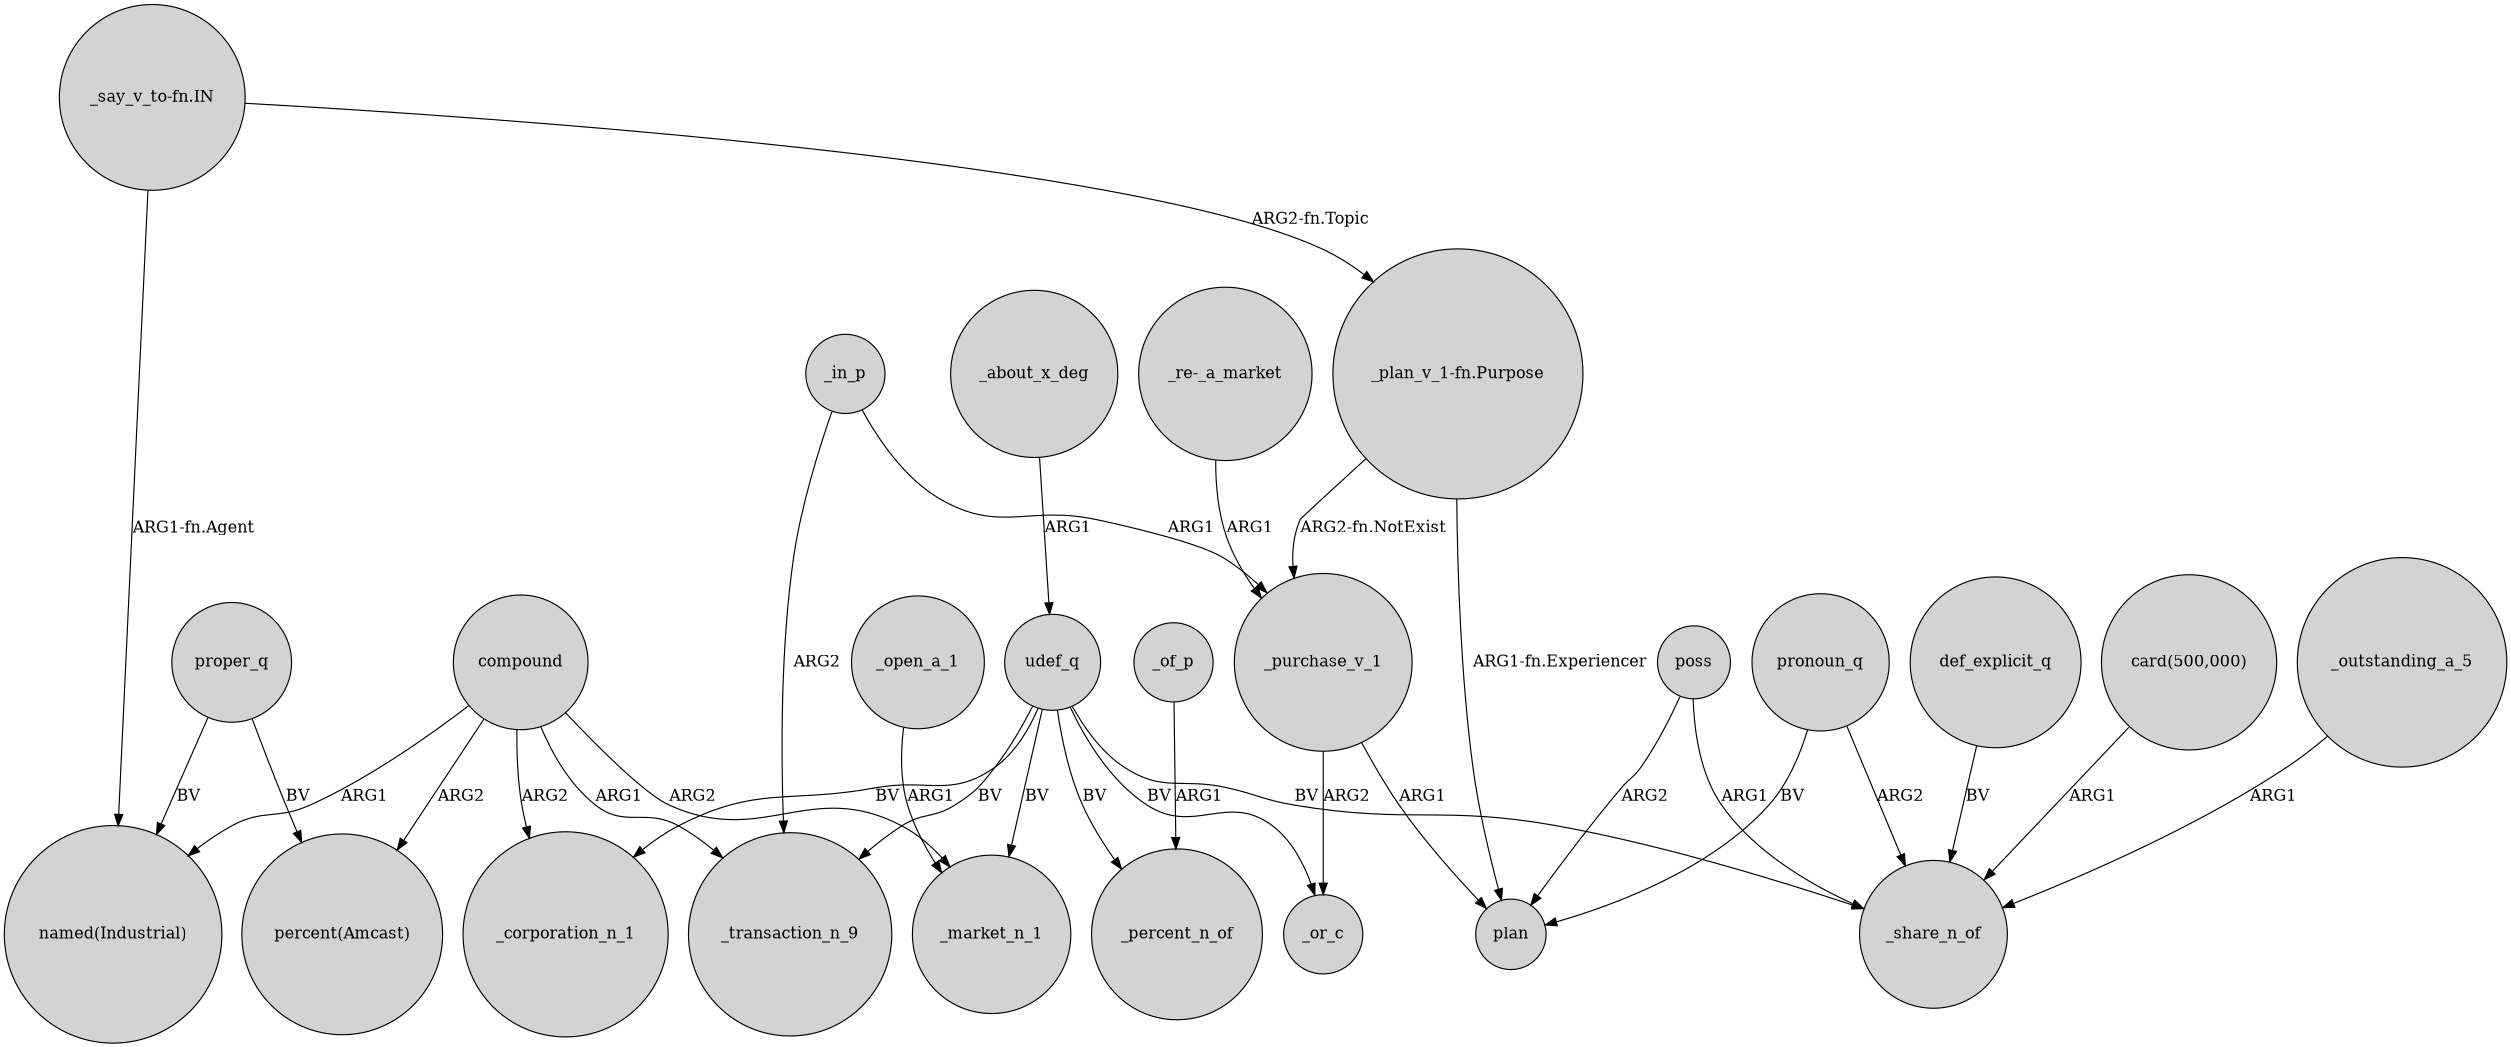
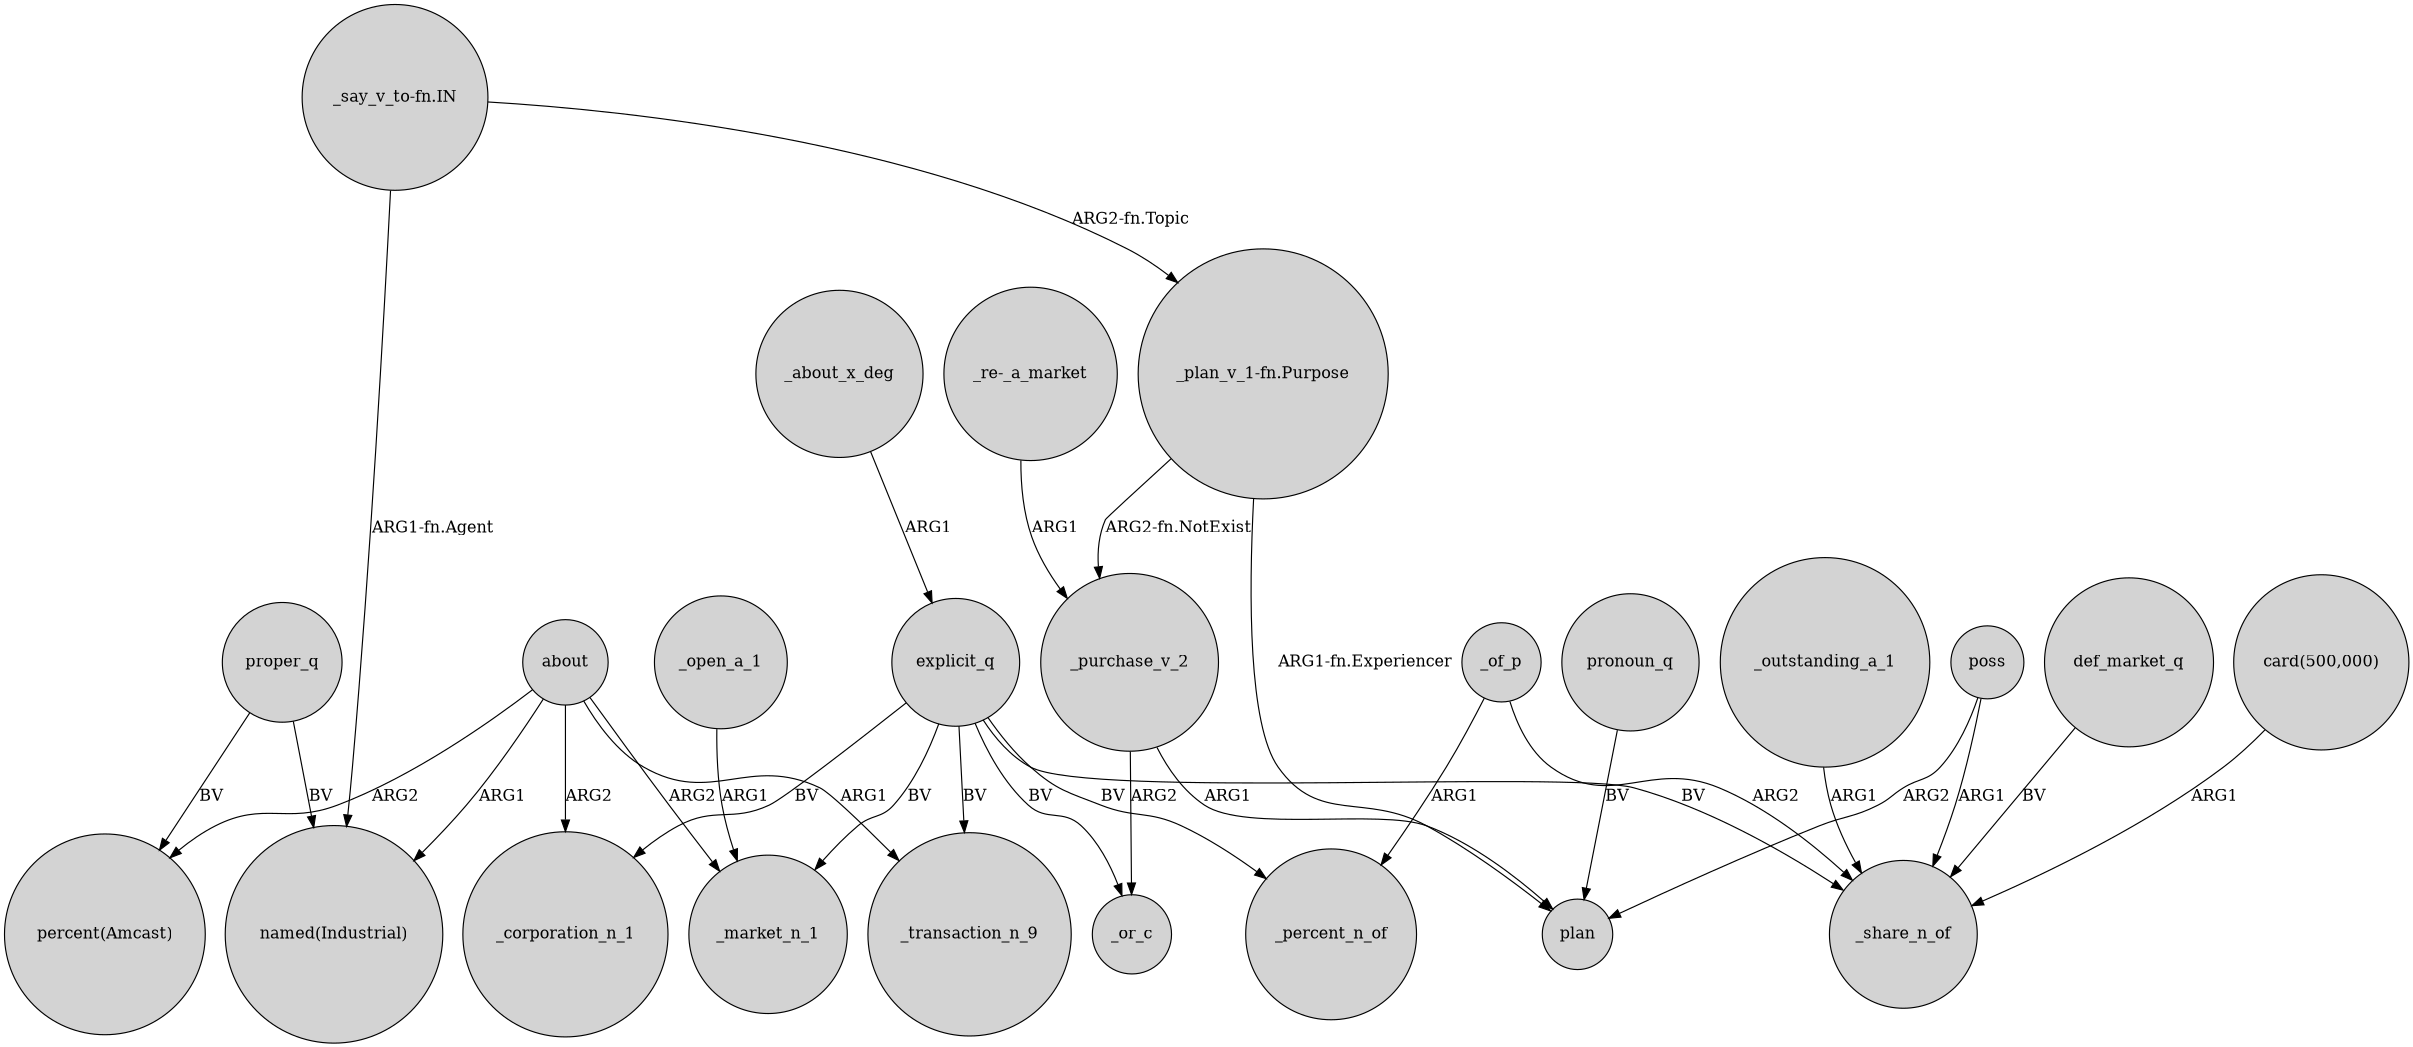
node "_in_p": removed
node "compound": label "compound" -> "about"
node "udef_q": label "udef_q" -> "explicit_q"
node "_purchase_v_1": label "_purchase_v_1" -> "_purchase_v_2"
node "def_explicit_q": label "def_explicit_q" -> "def_market_q"
node "_outstanding_a_5": label "_outstanding_a_5" -> "_outstanding_a_1"
edge "pronoun_q" -> "_share_n_of": now "_of_p" -> "_share_n_of"
